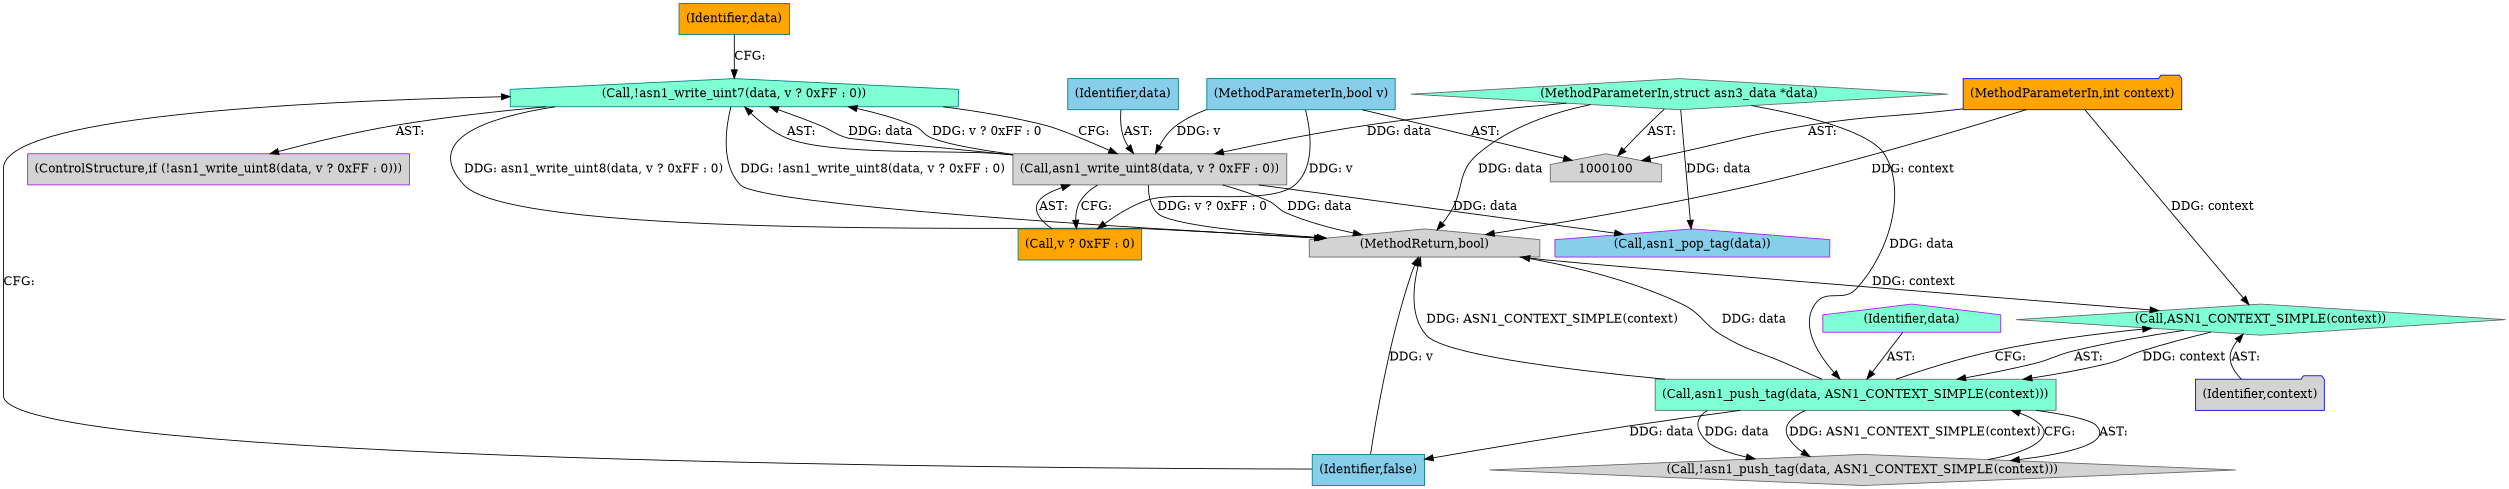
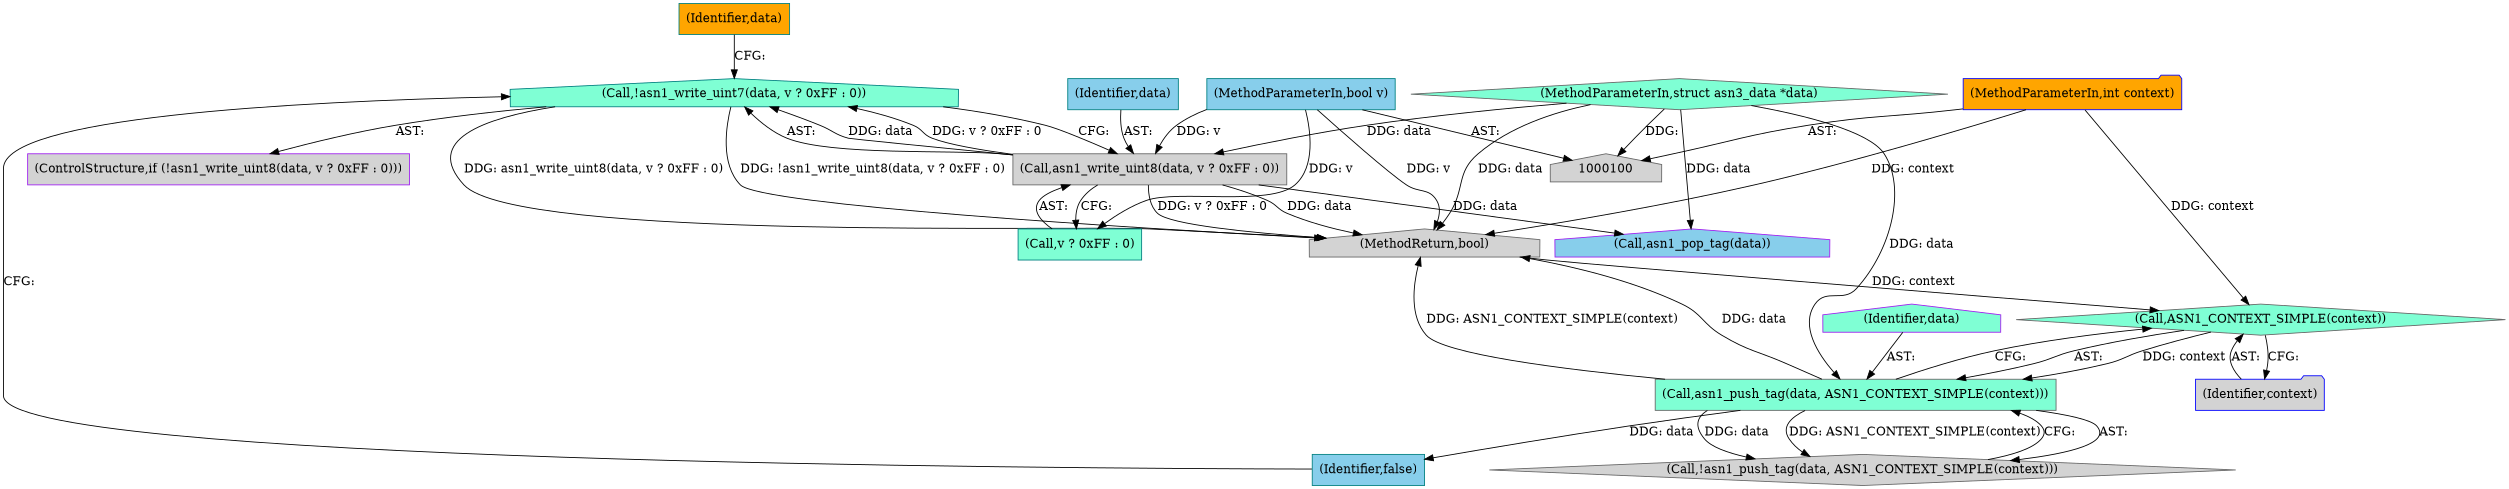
edge "(MethodParameterIn,struct asn3_data *data)" -> "1000100": label "AST: " -> "DDG: "
node "(Call,v ? 0xFF : 0)": fillcolor orange -> aquamarine
edge "(Call,ASN1_CONTEXT_SIMPLE(context))" -> "(Identifier,context)": added, label "CFG:"
edge "(Identifier,false)" -> "(MethodReturn,bool)": now "(MethodParameterIn,bool v)" -> "(MethodReturn,bool)"
